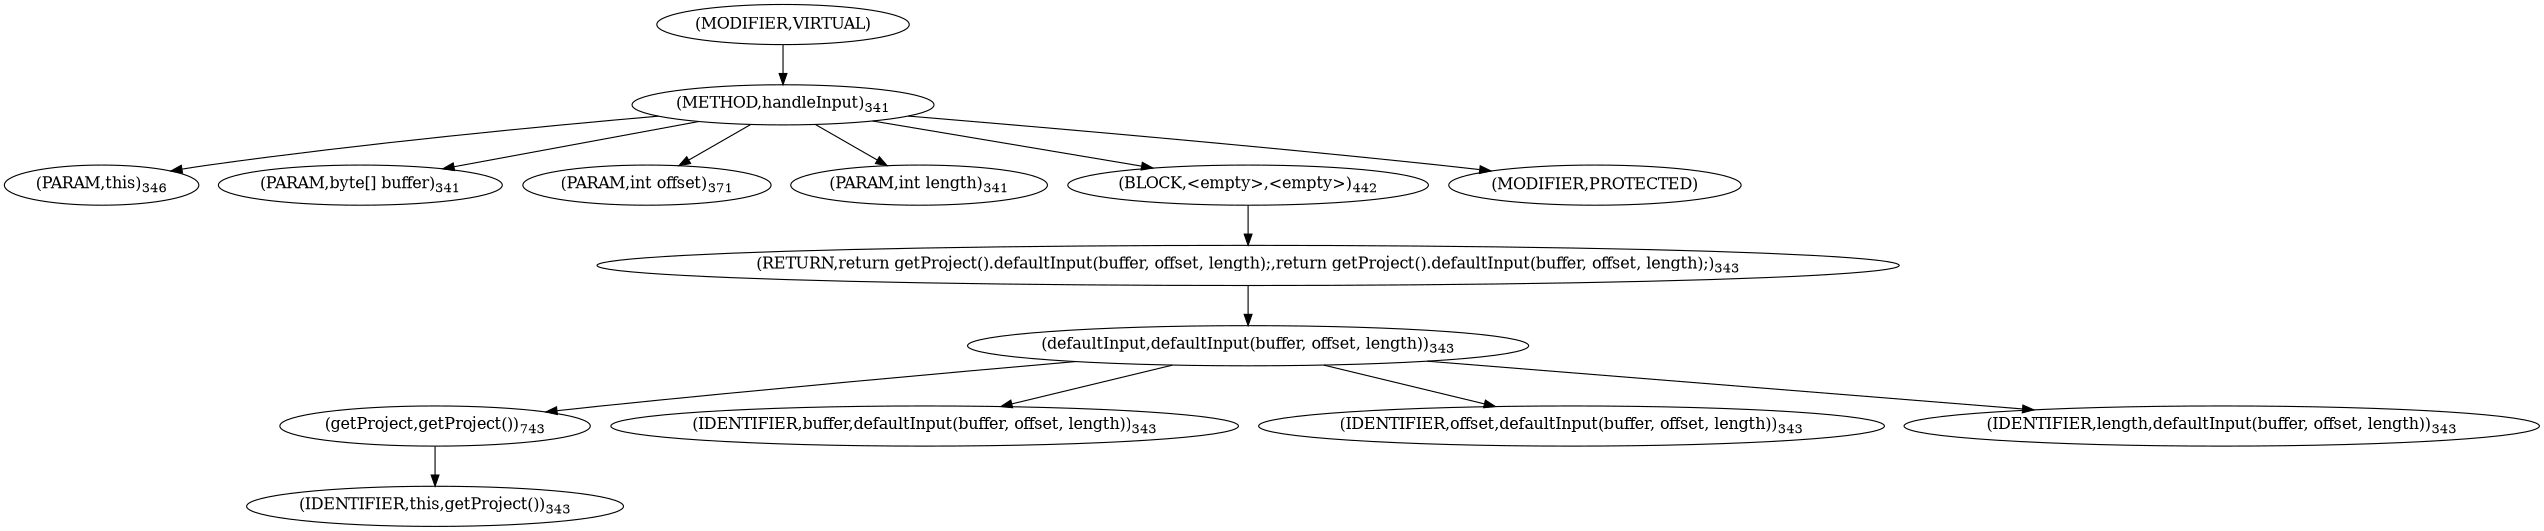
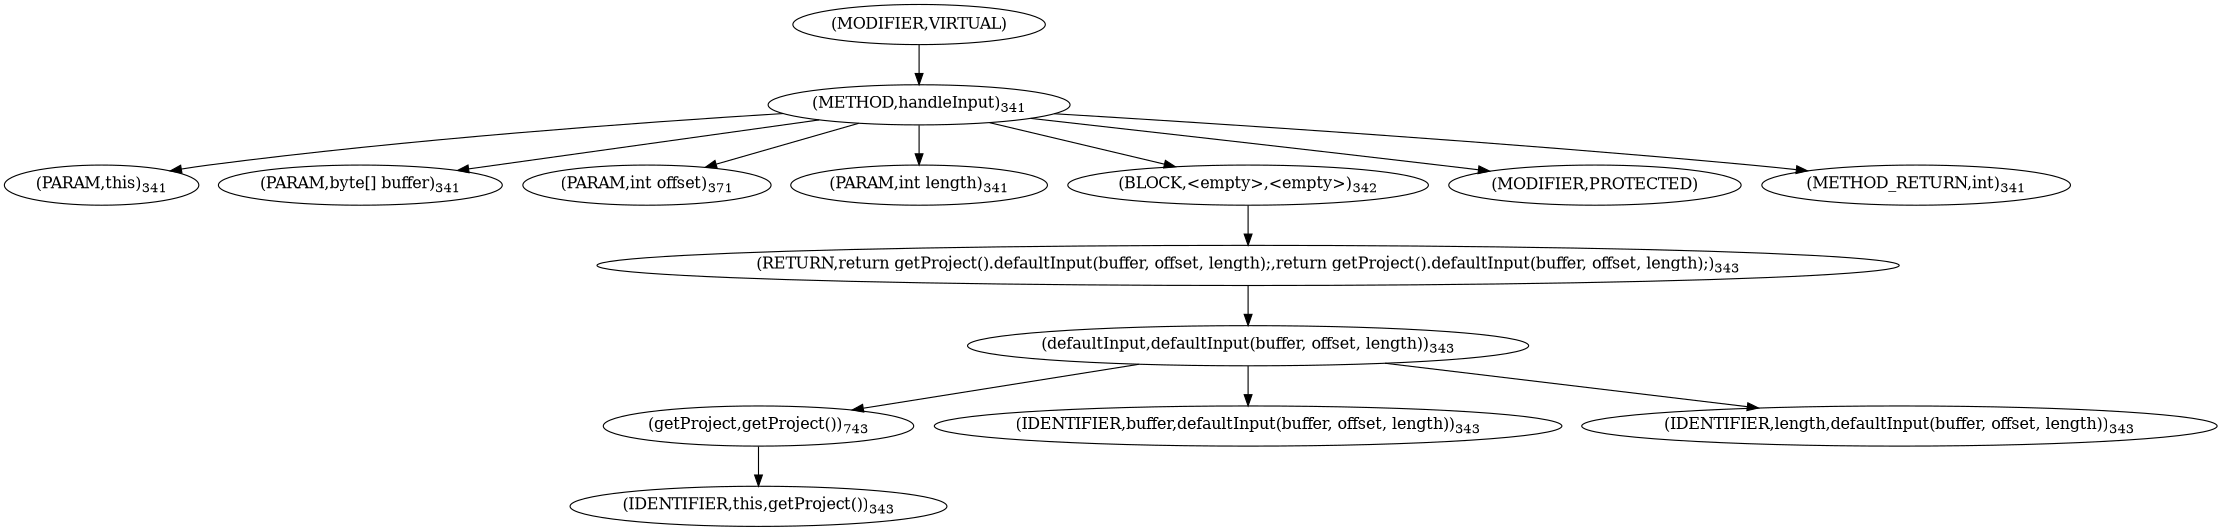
node "(PARAM,this)": text "346" -> "341"
node "(BLOCK,<empty>,<empty>)": text "442" -> "342"
node "(METHOD_RETURN,int)": added
node "(IDENTIFIER,offset,defaultInput(buffer, offset, length))": removed
